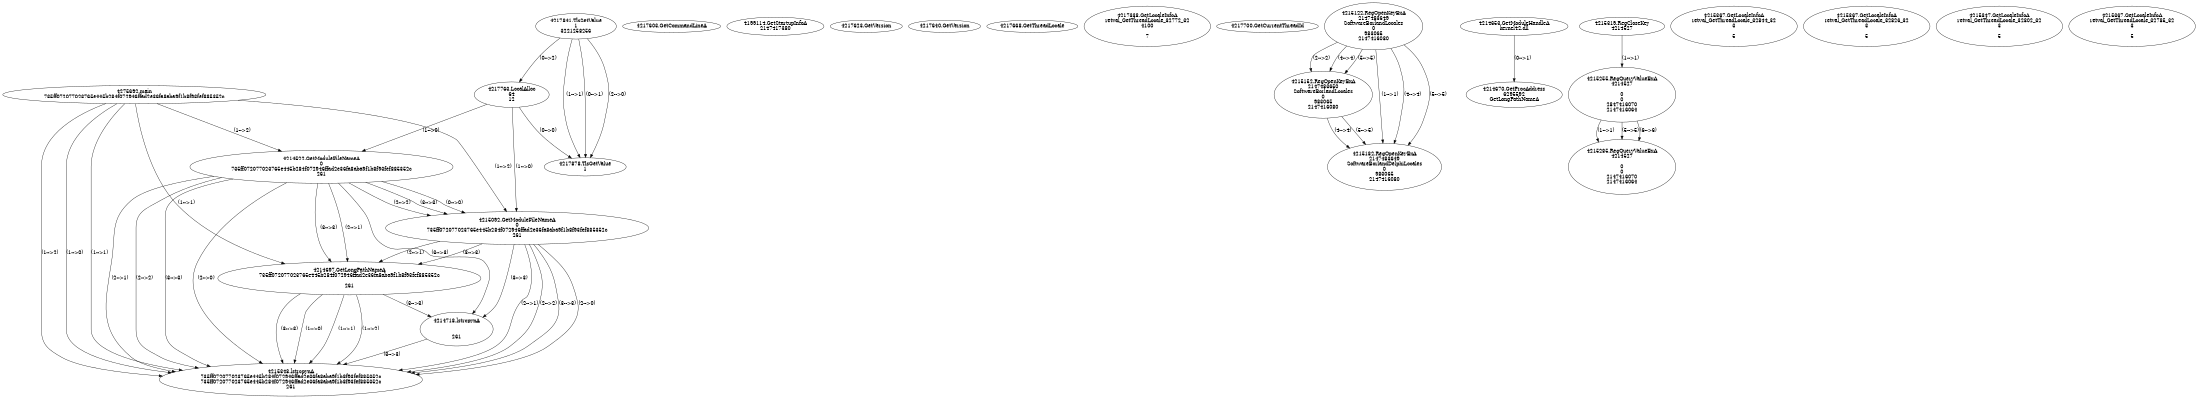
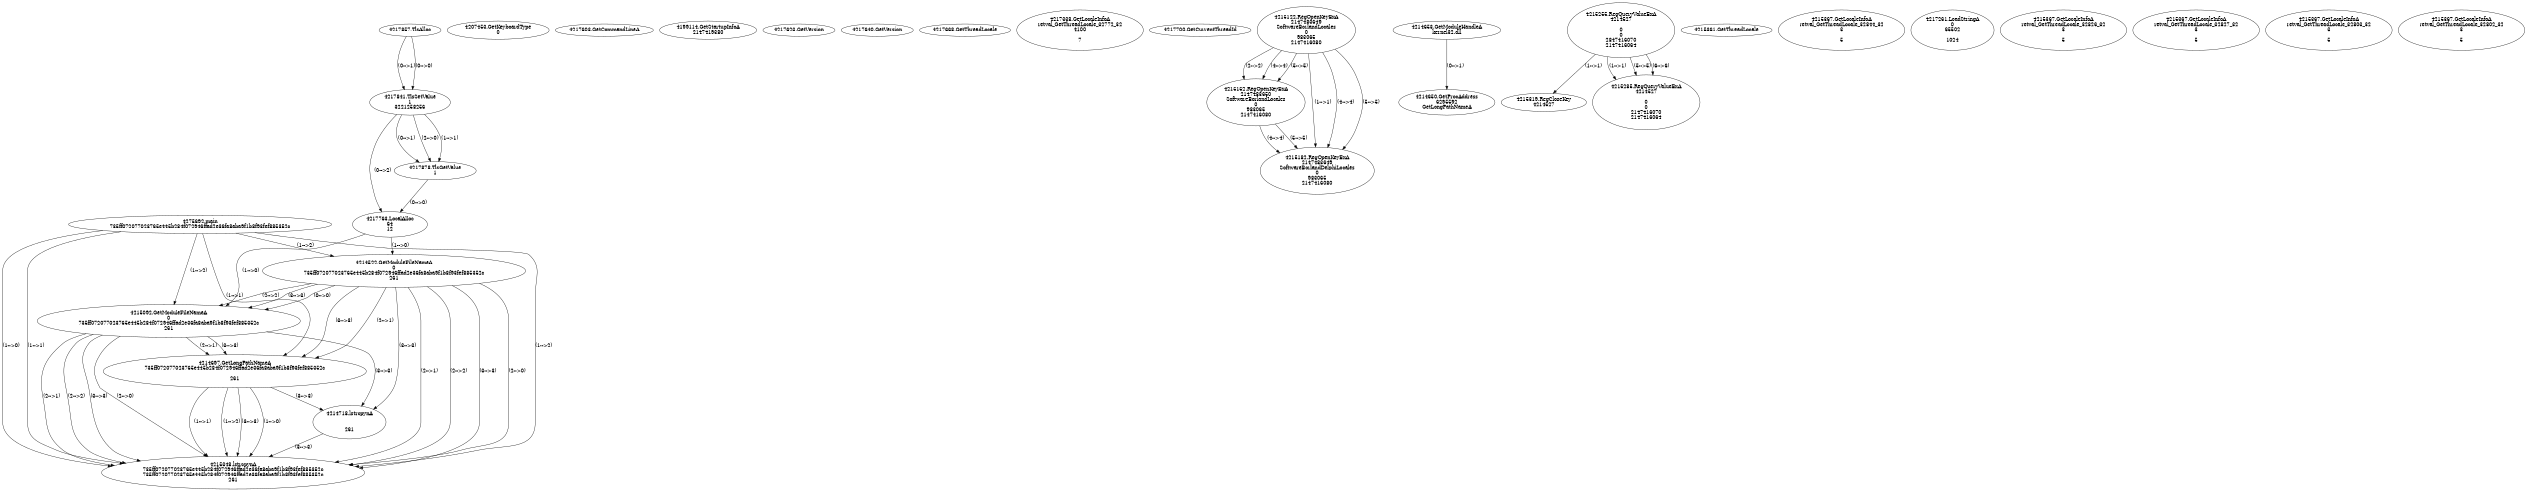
node "4199114.GetStartupInfoA 2147417380": label "4199114.GetStartupInfoA 2147417380" -> "4199114.GetStartupInfoA 2147419380"
node "4214653.GetModuleHandleA kernel42.dll": label "4214653.GetModuleHandleA kernel42.dll" -> "4214653.GetModuleHandleA kernel32.dll"
node "4215347.GetLocaleInfoA retval_GetThreadLocale_32802_32 3 5": label "4215347.GetLocaleInfoA retval_GetThreadLocale_32802_32 3 5" -> "4215367.GetLocaleInfoA retval_GetThreadLocale_32802_32 3 5"
node "4215367.GetLocaleInfoA retval_GetThreadLocale_32785_32 3 5": removed
node "4217857.TlsAlloc": added
node "4207453.GetKeyboardType 0": added
node "4215361.GetThreadLocale": added
node "4217261.LoadStringA 0 65502 1024": added
node "4215367.GetLocaleInfoA retval_GetThreadLocale_32827_32 3 5": added
node "4215367.GetLocaleInfoA retval_GetThreadLocale_32803_32 3 5": added
edge "4215319.RegCloseKey 4214527" -> "4215255.RegQueryValueExA 4214527 0 0 2847416070 2147416064": reversed
node "4214670.GetProcAddress 6295592 GetLongPathNameA": label "4214670.GetProcAddress 6295592 GetLongPathNameA" -> "4214650.GetProcAddress 6295592 GetLongPathNameA"
edge "4217763.LocalAlloc 64 12" -> "4217878.TlsGetValue 1": reversed
